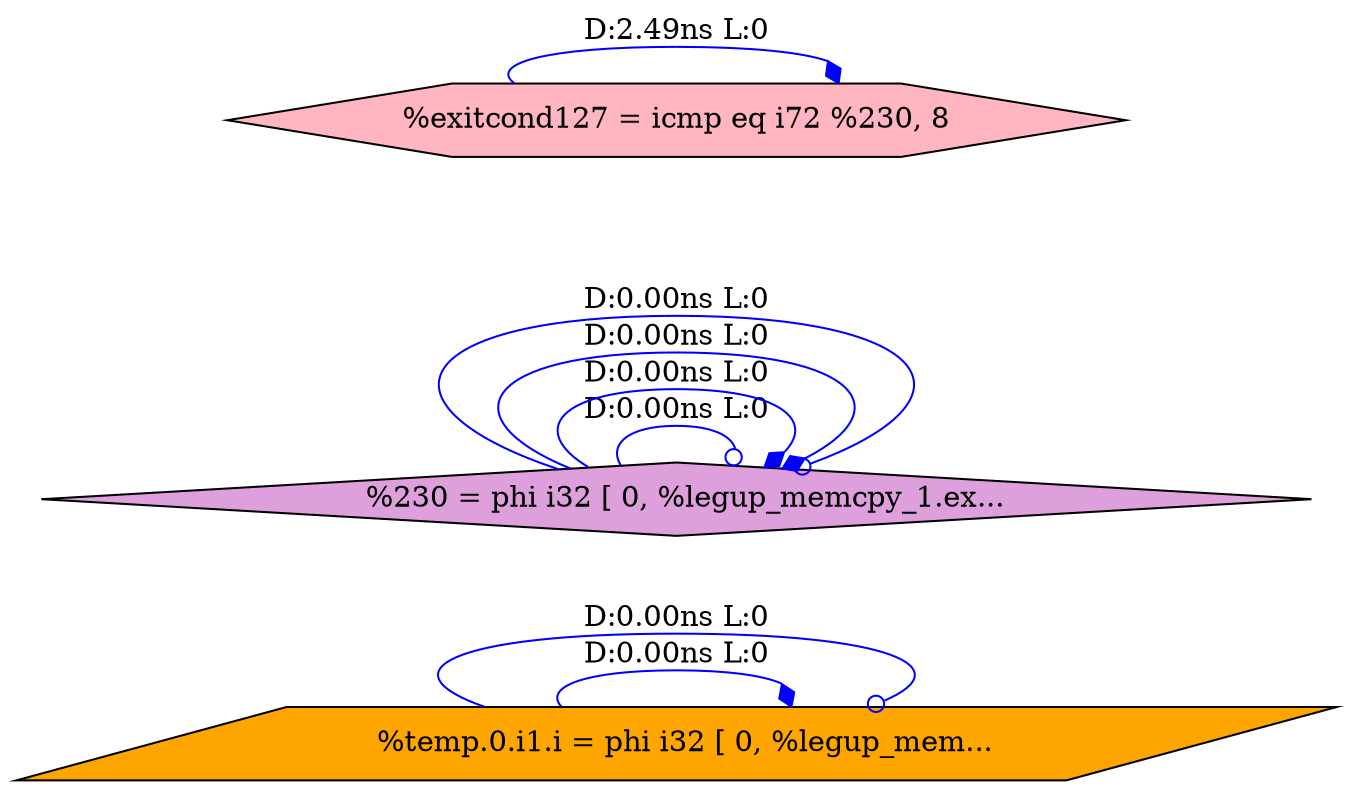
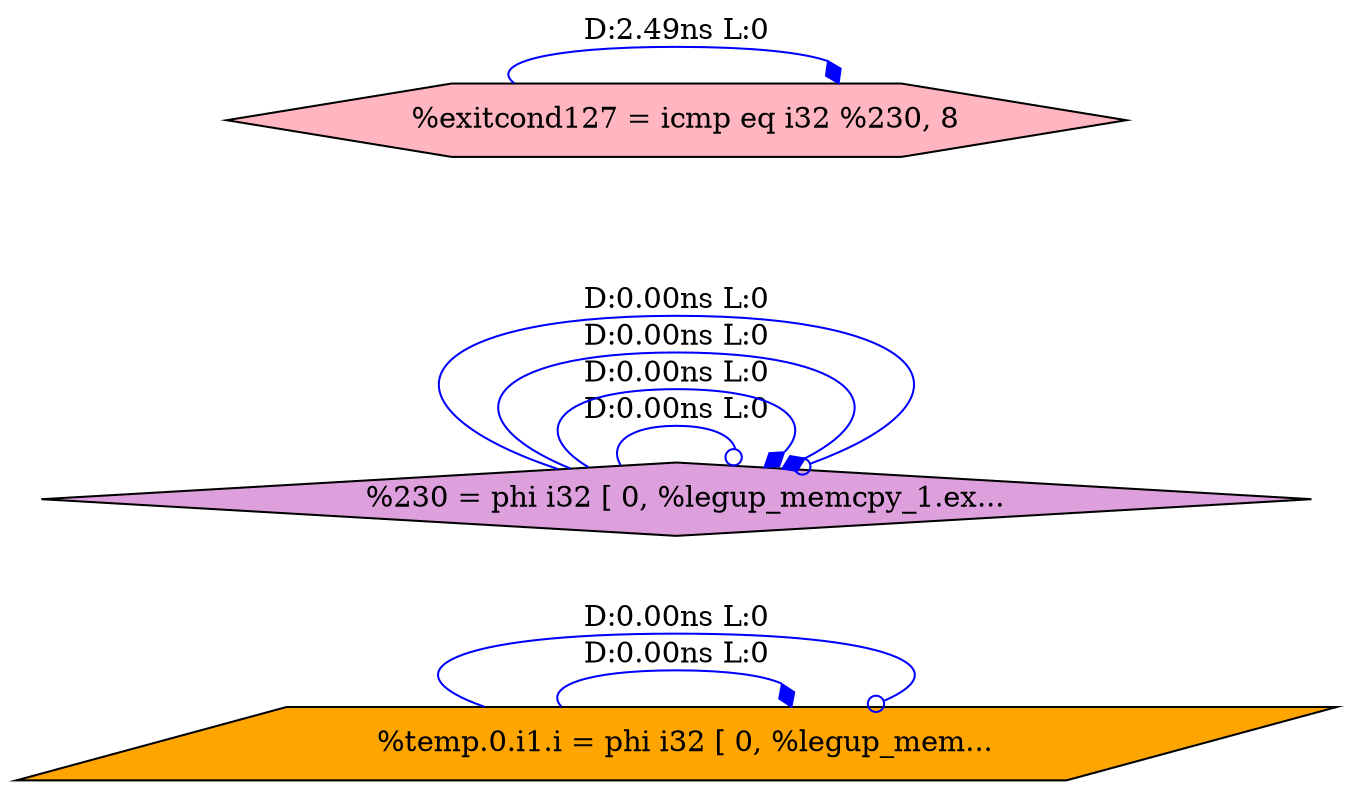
node "%exitcond127 = icmp eq i72 %230, 8": label "%exitcond127 = icmp eq i72 %230, 8" -> "%exitcond127 = icmp eq i32 %230, 8"
